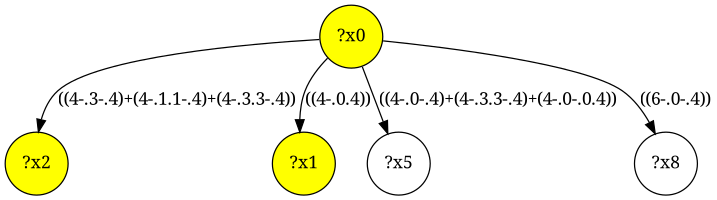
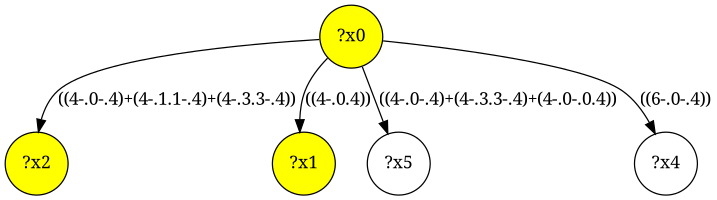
edge "?x0" -> "?x2": label "((4-.3-.4)+(4-.1.1-.4)+(4-.3.3-.4))" -> "((4-.0-.4)+(4-.1.1-.4)+(4-.3.3-.4))"
node "?x8": label "?x8" -> "?x4"
